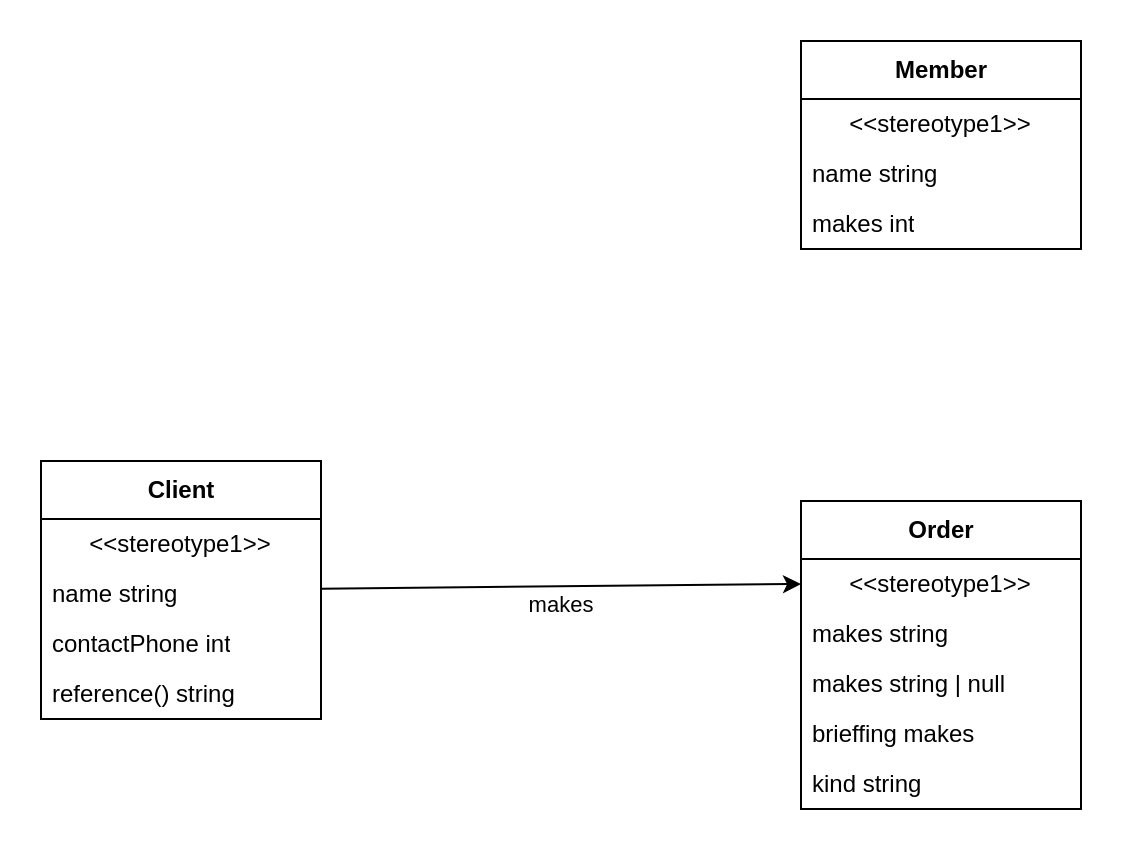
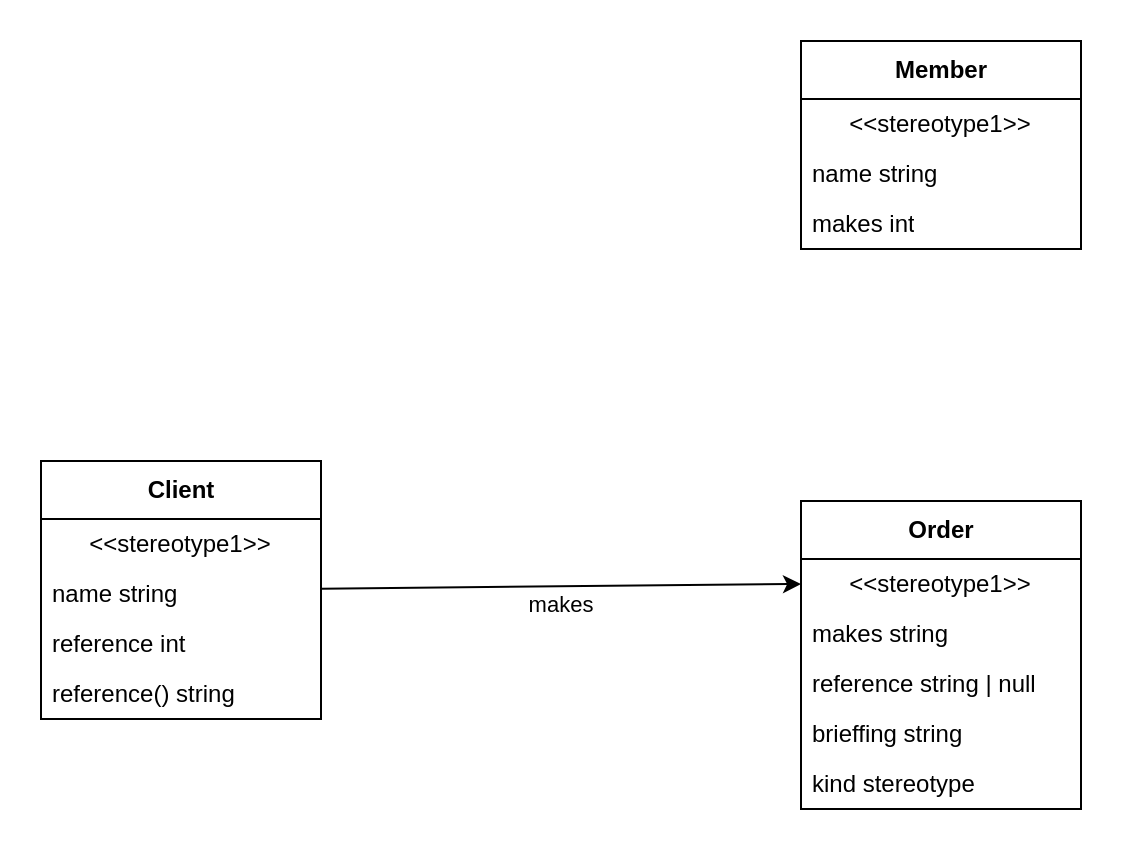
node "contactPhone int": label "contactPhone int" -> "reference int"
node "makes string | null": label "makes string | null" -> "reference string | null"
node "brieffing makes": label "brieffing makes" -> "brieffing string"
node "kind string": label "kind string" -> "kind stereotype"
